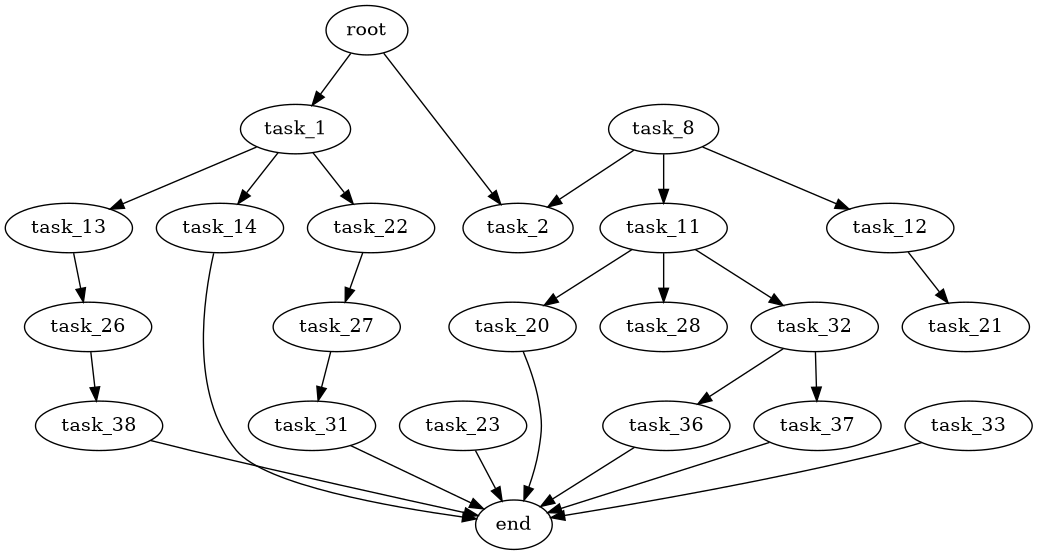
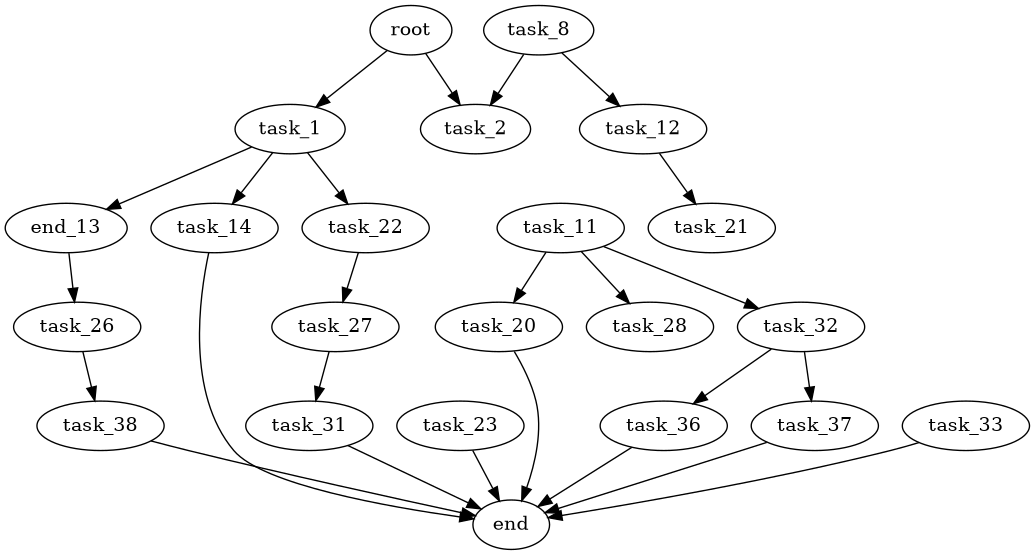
edge "task_8" -> "task_11": removed
node "task_13": label "task_13" -> "end_13"
